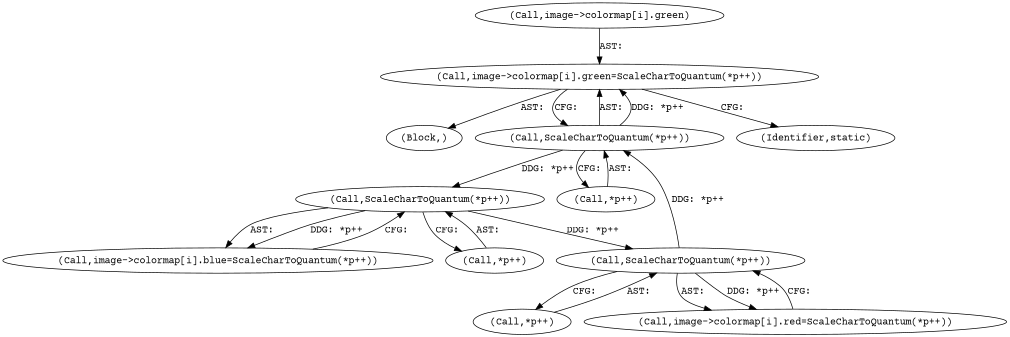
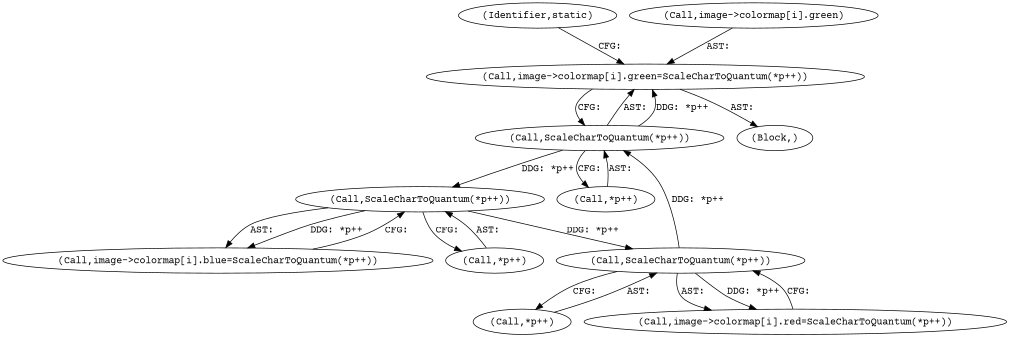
edge "(Call,image->colormap[i].green=ScaleCharToQuantum(*p++))" -> "(Identifier,static)": reversed
